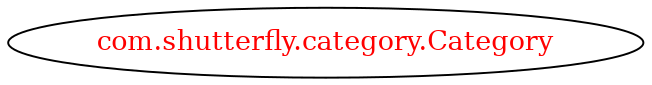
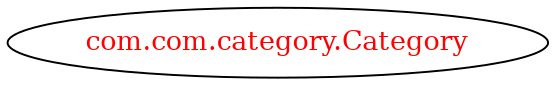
node "com.shutterfly.category.Category": label "com.shutterfly.category.Category" -> "com.com.category.Category"
